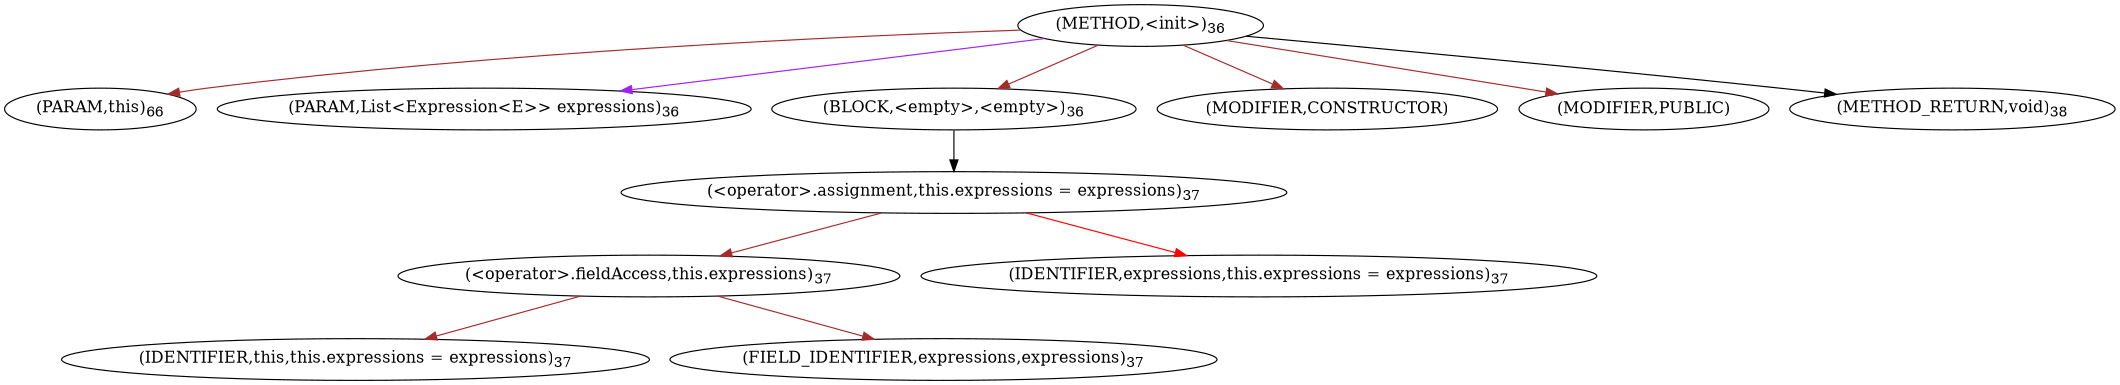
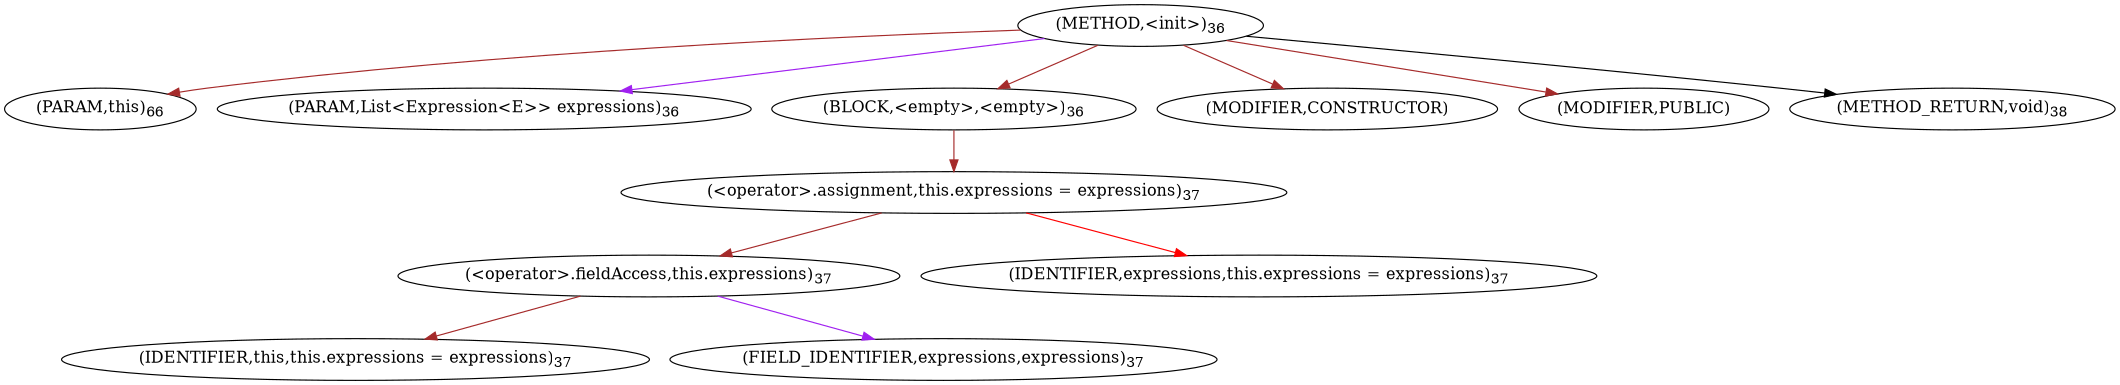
edge "(BLOCK,<empty>,<empty>)" -> "(<operator>.assignment,this.expressions = expressions)": color black -> brown
edge "(<operator>.fieldAccess,this.expressions)" -> "(FIELD_IDENTIFIER,expressions,expressions)": color brown -> purple
